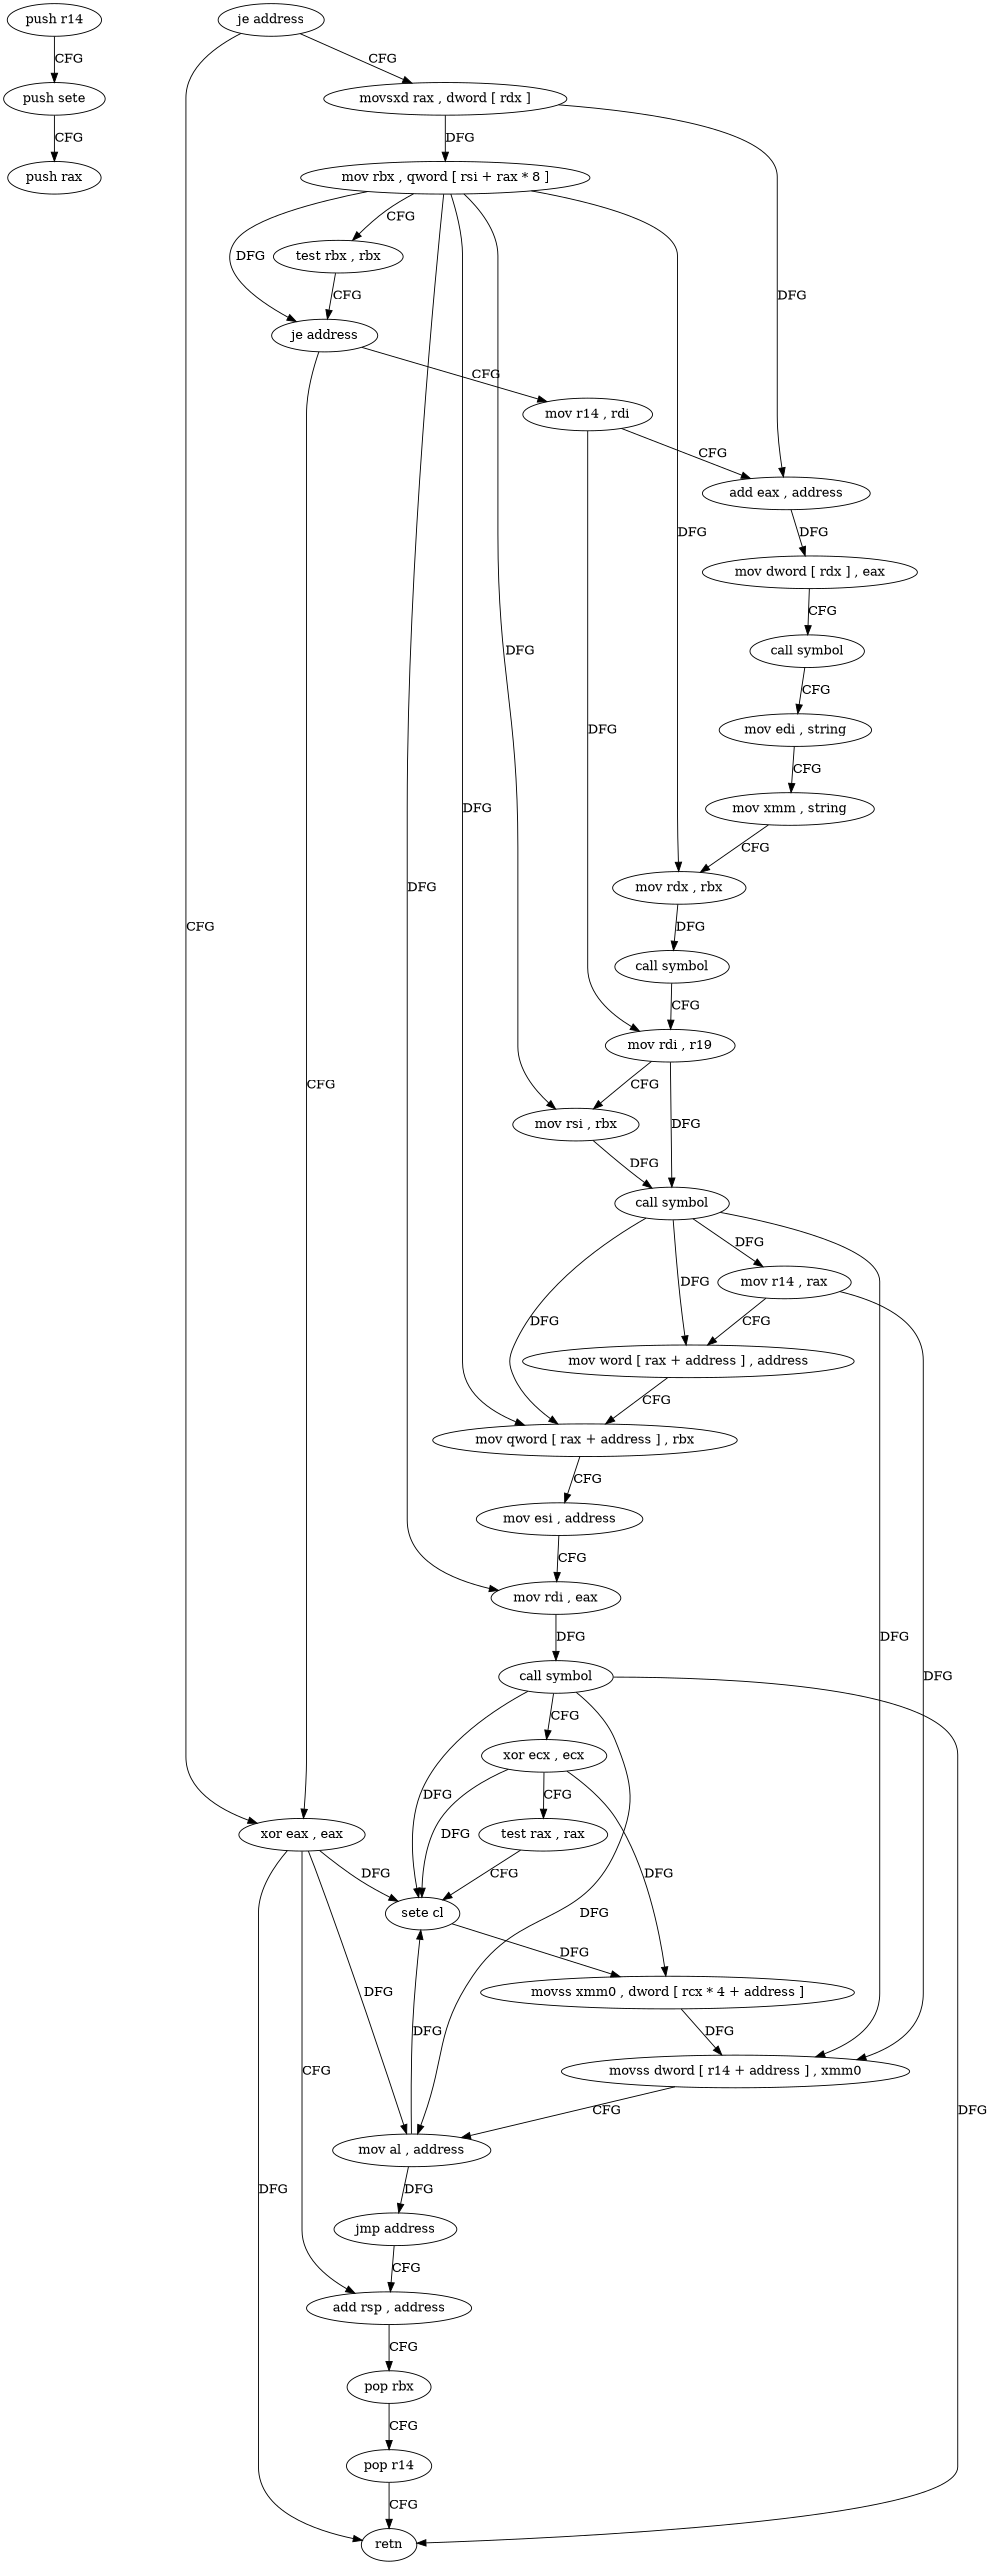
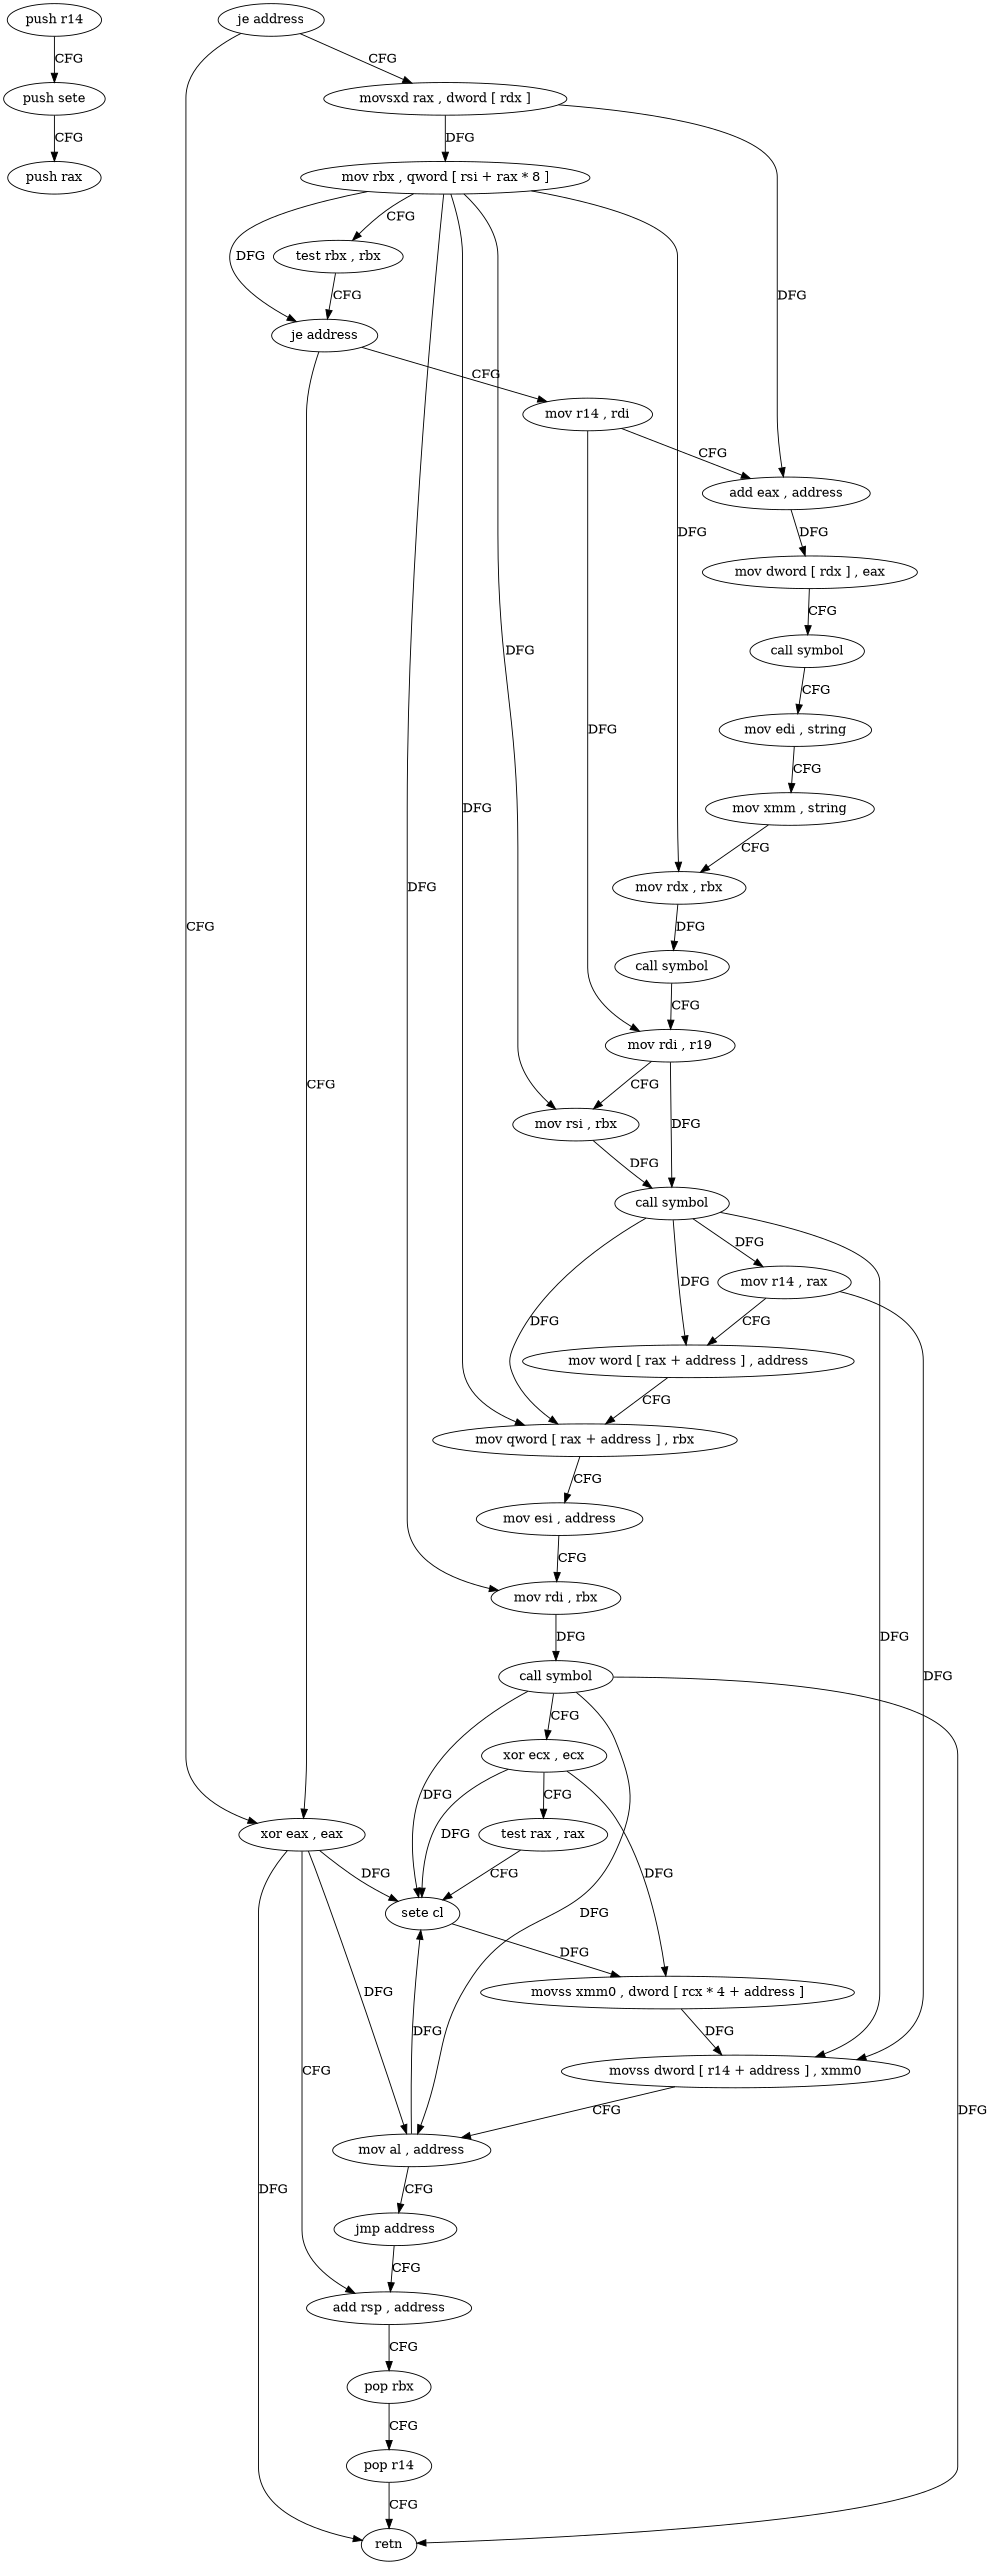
node "mov rdi , eax": label "mov rdi , eax" -> "mov rdi , rbx"
edge "mov al , address" -> "jmp address": label "DFG" -> "CFG"
